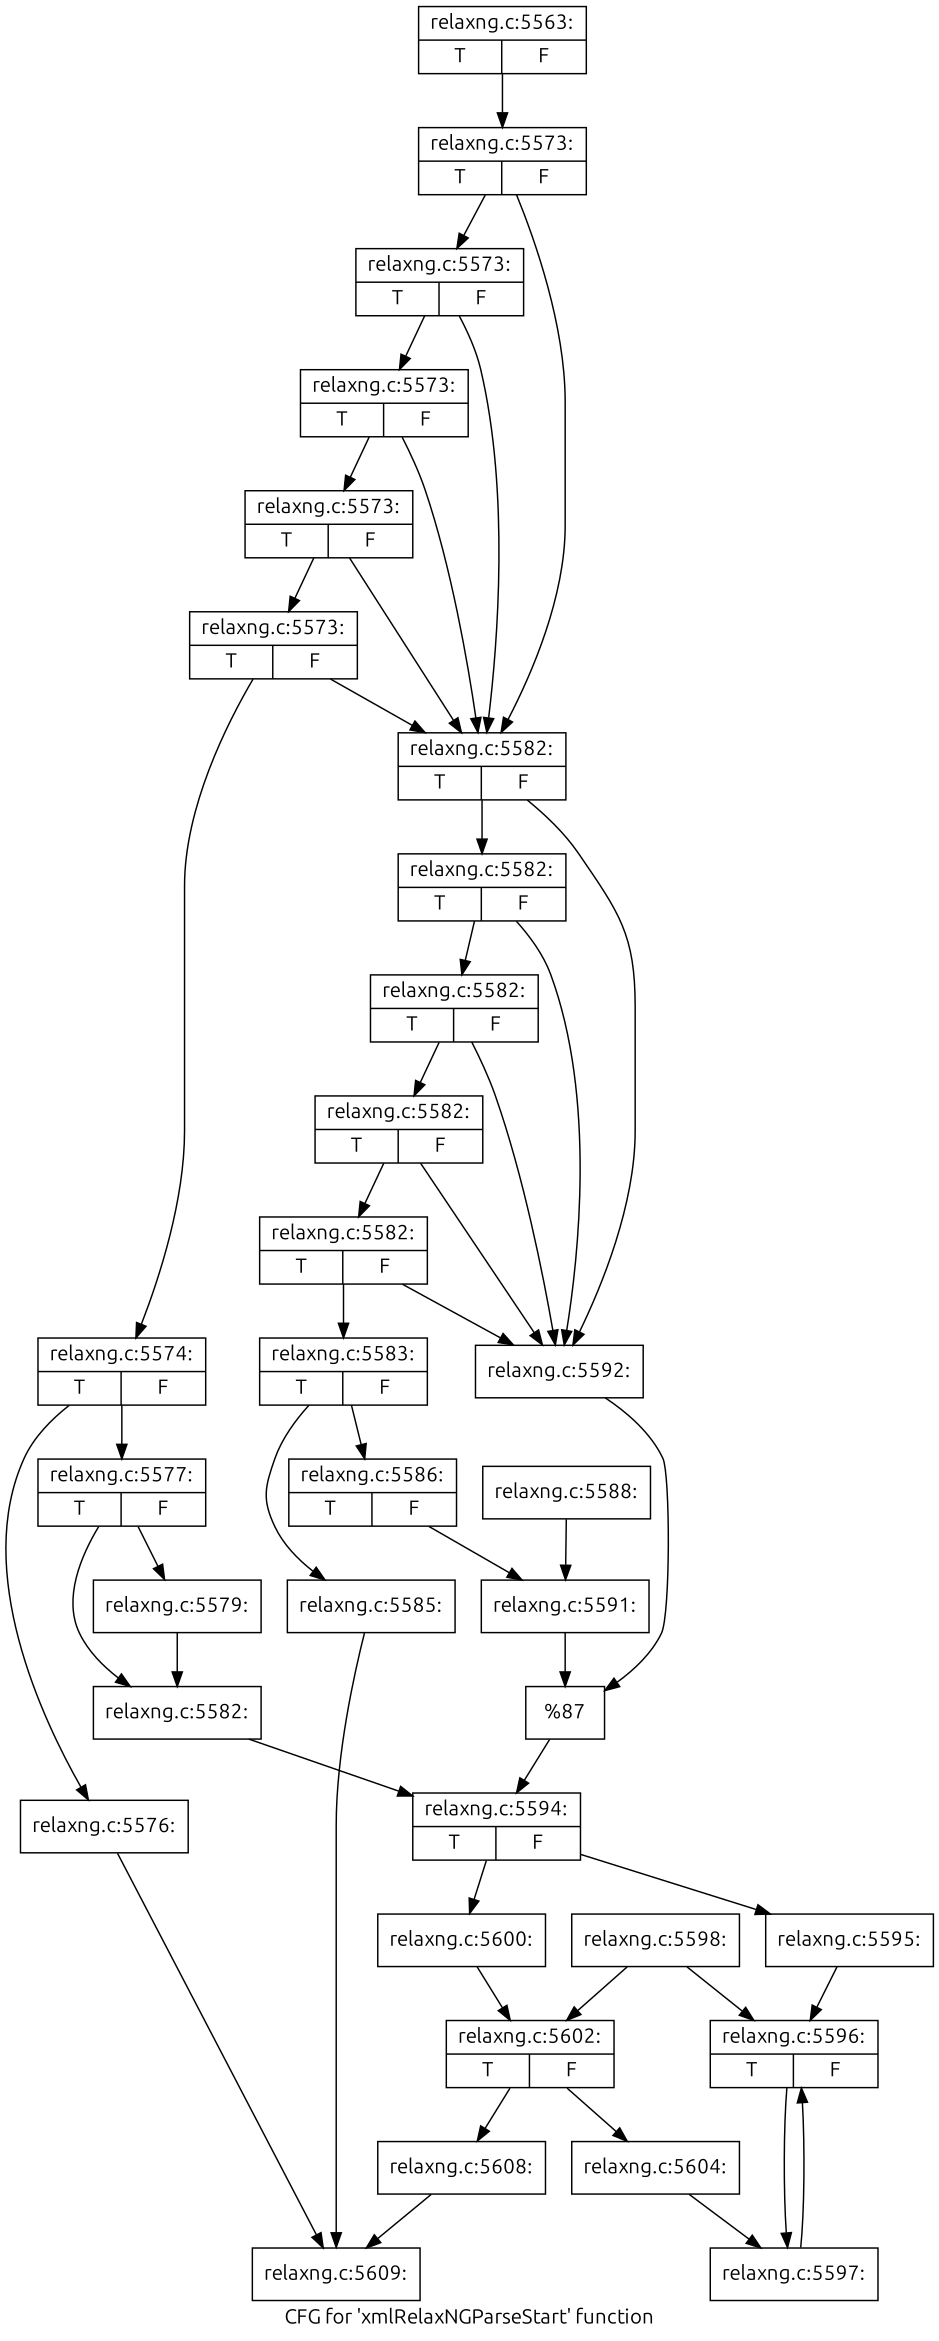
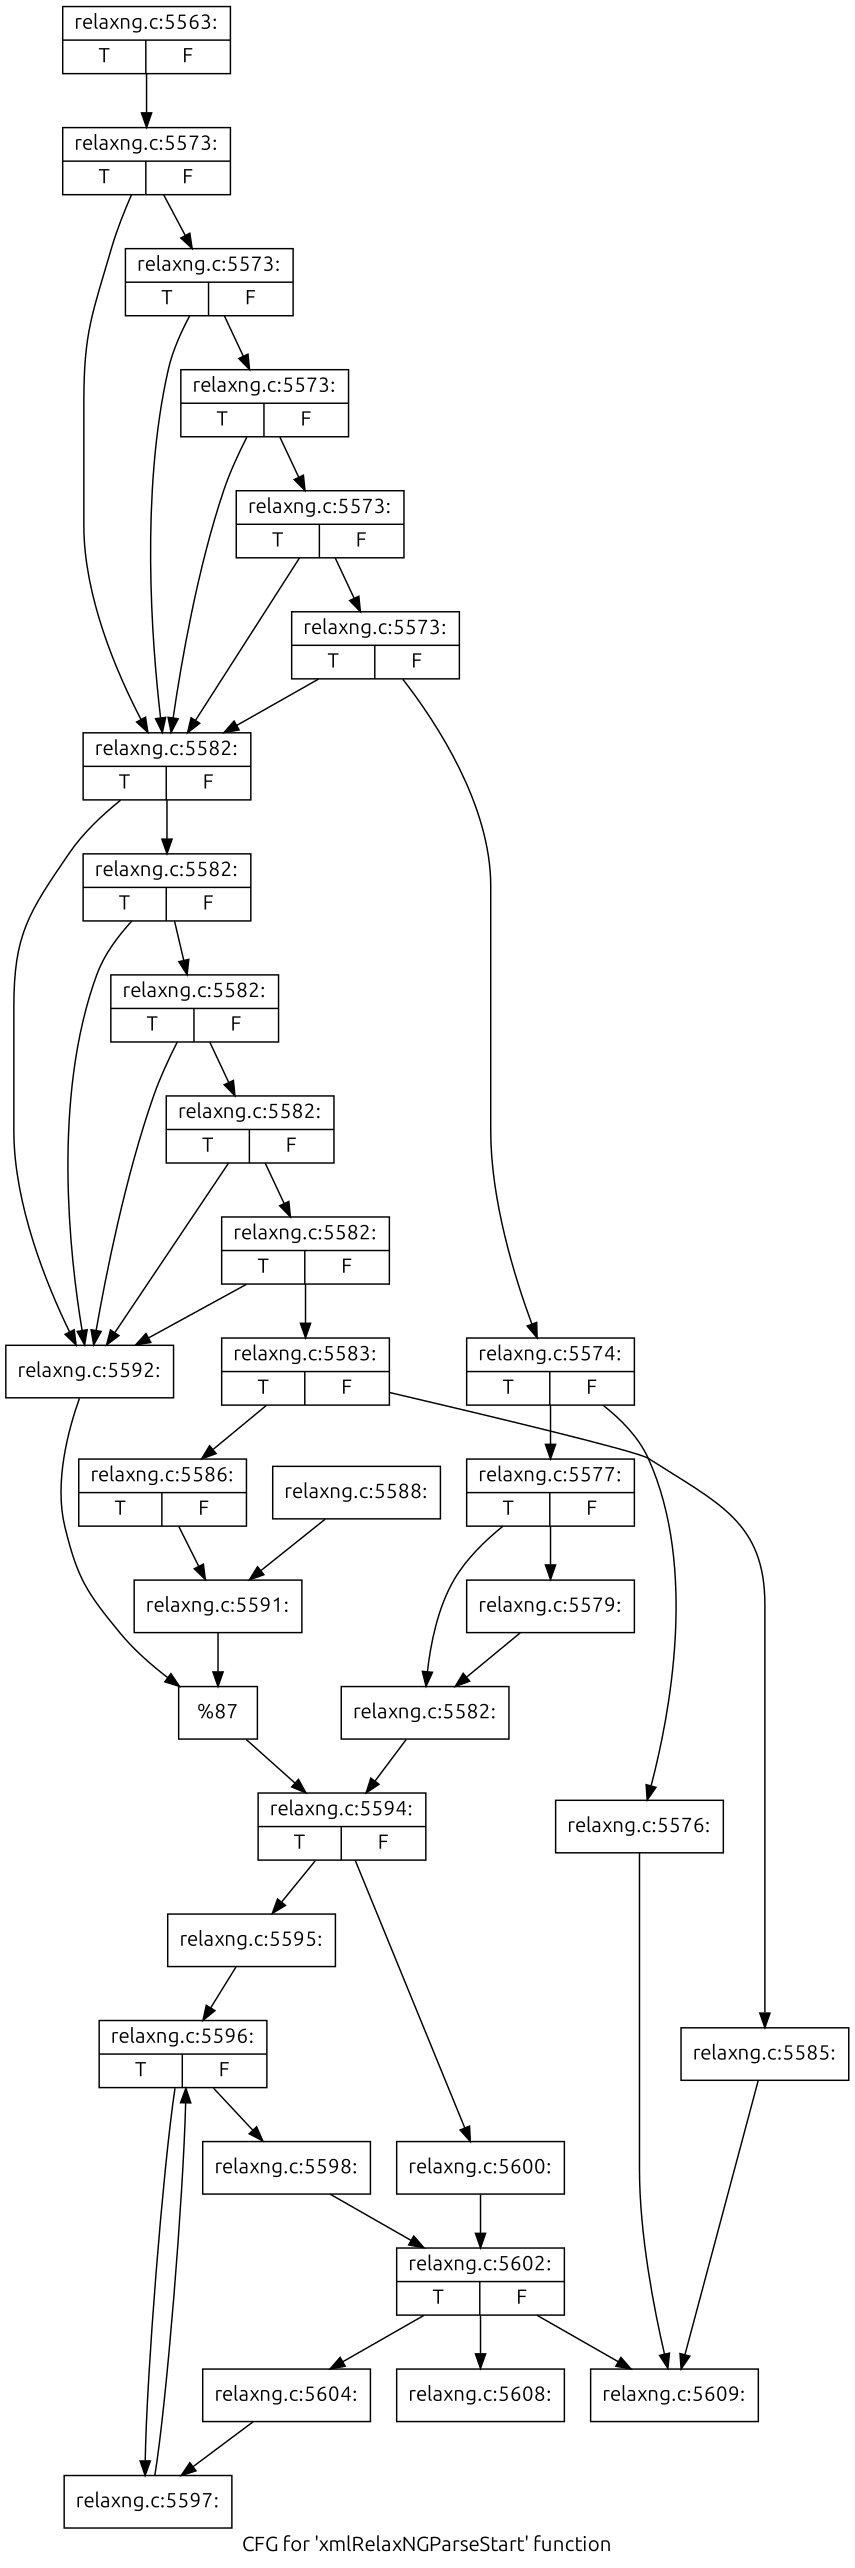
edge "relaxng.c:5598:" -> "relaxng.c:5596:": reversed
edge "relaxng.c:5608:" -> "relaxng.c:5609:": now "relaxng.c:5602:" -> "relaxng.c:5609:"
